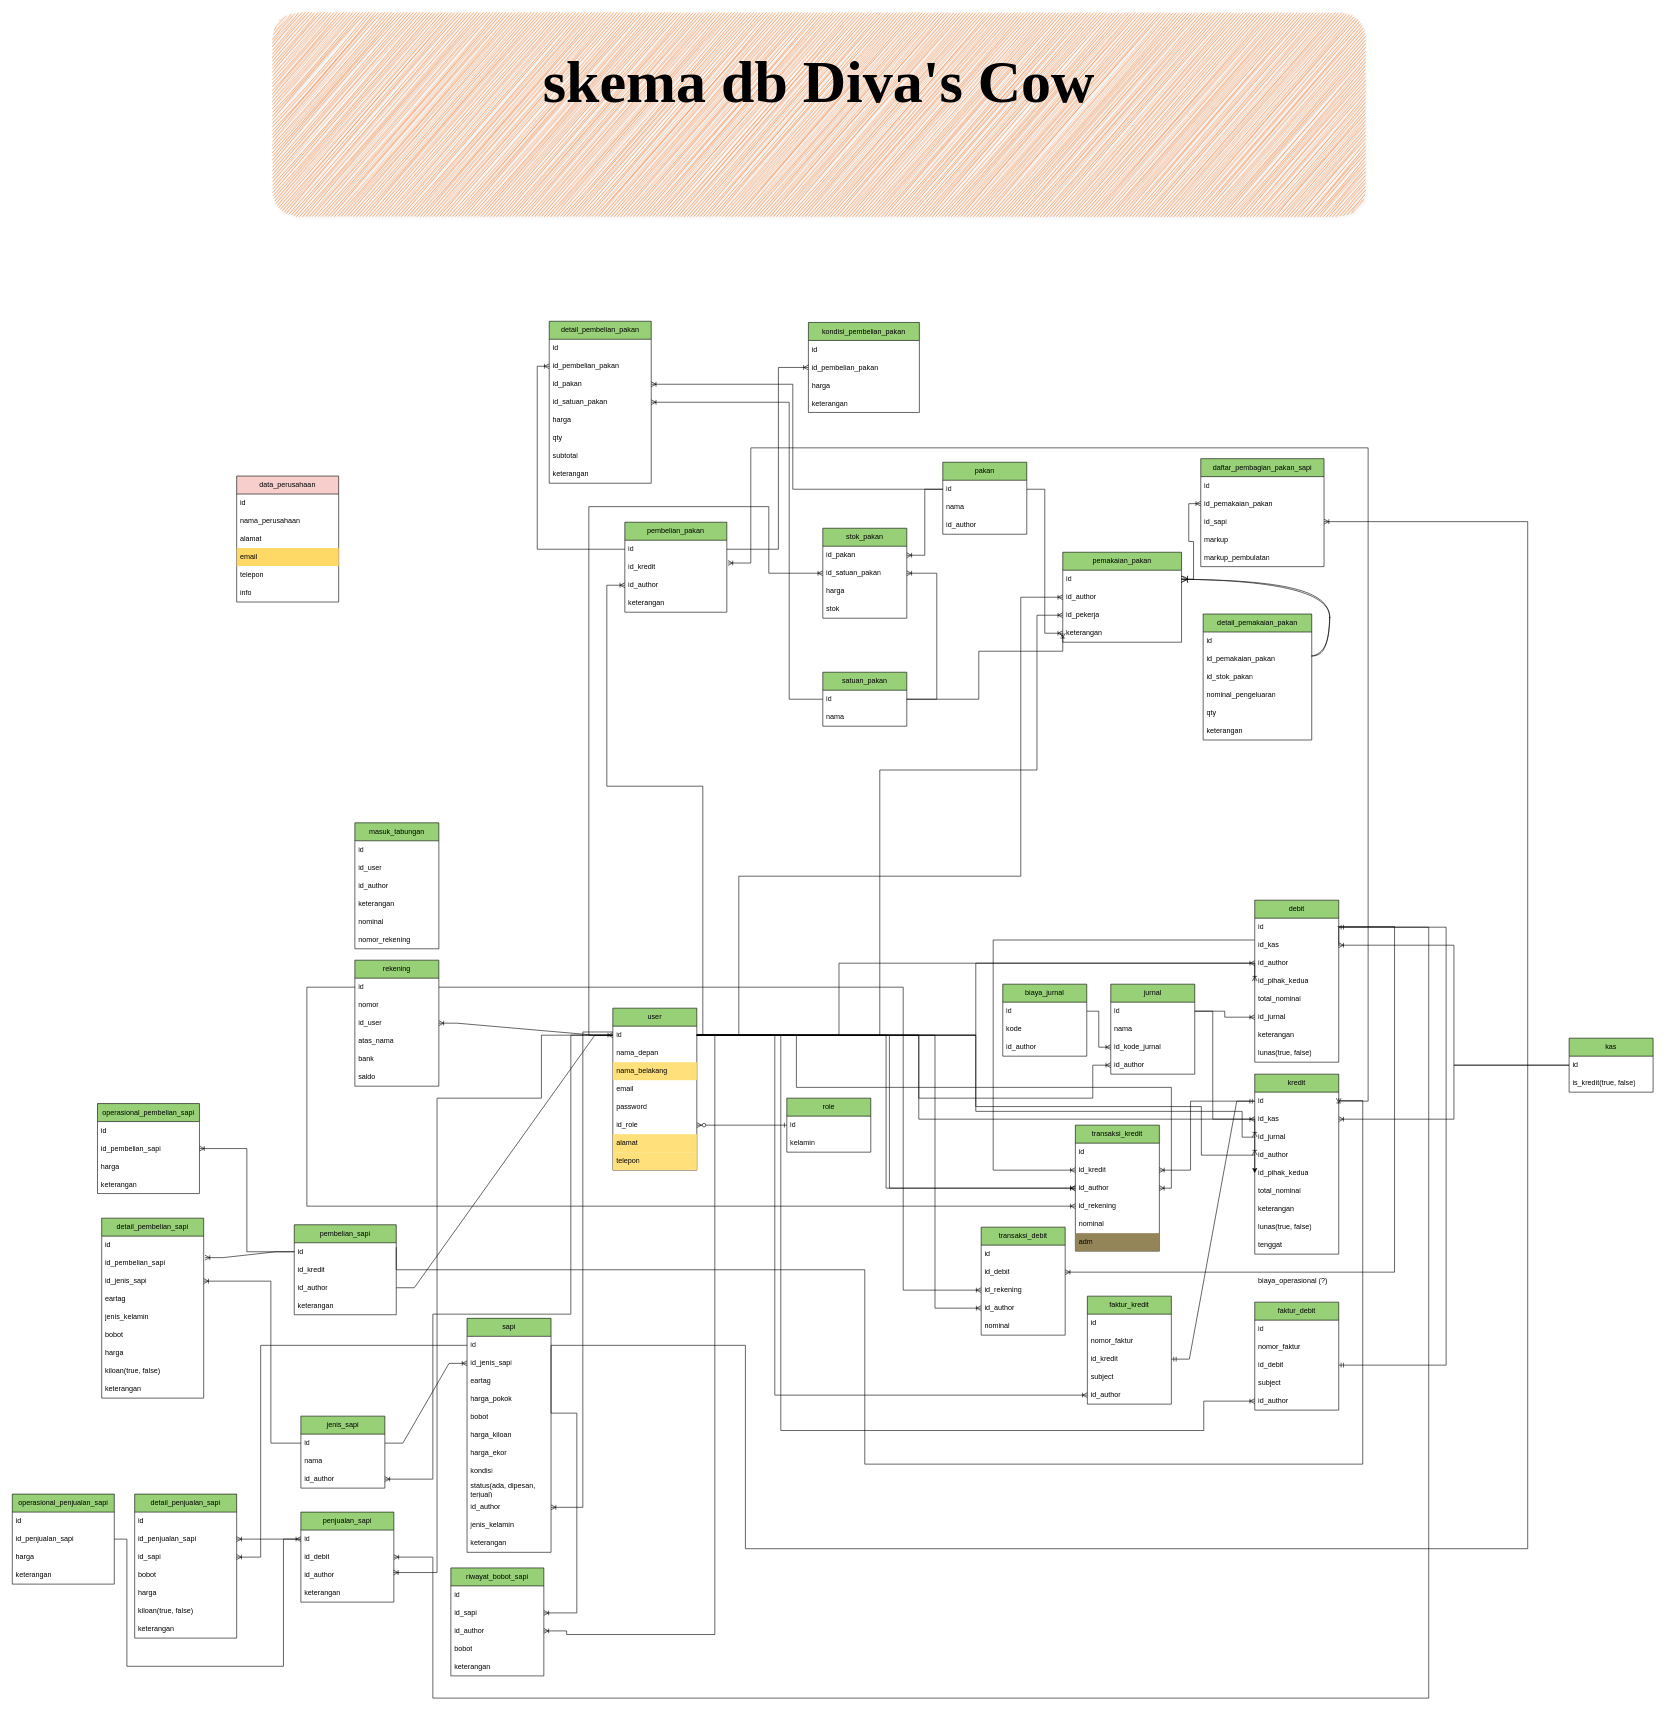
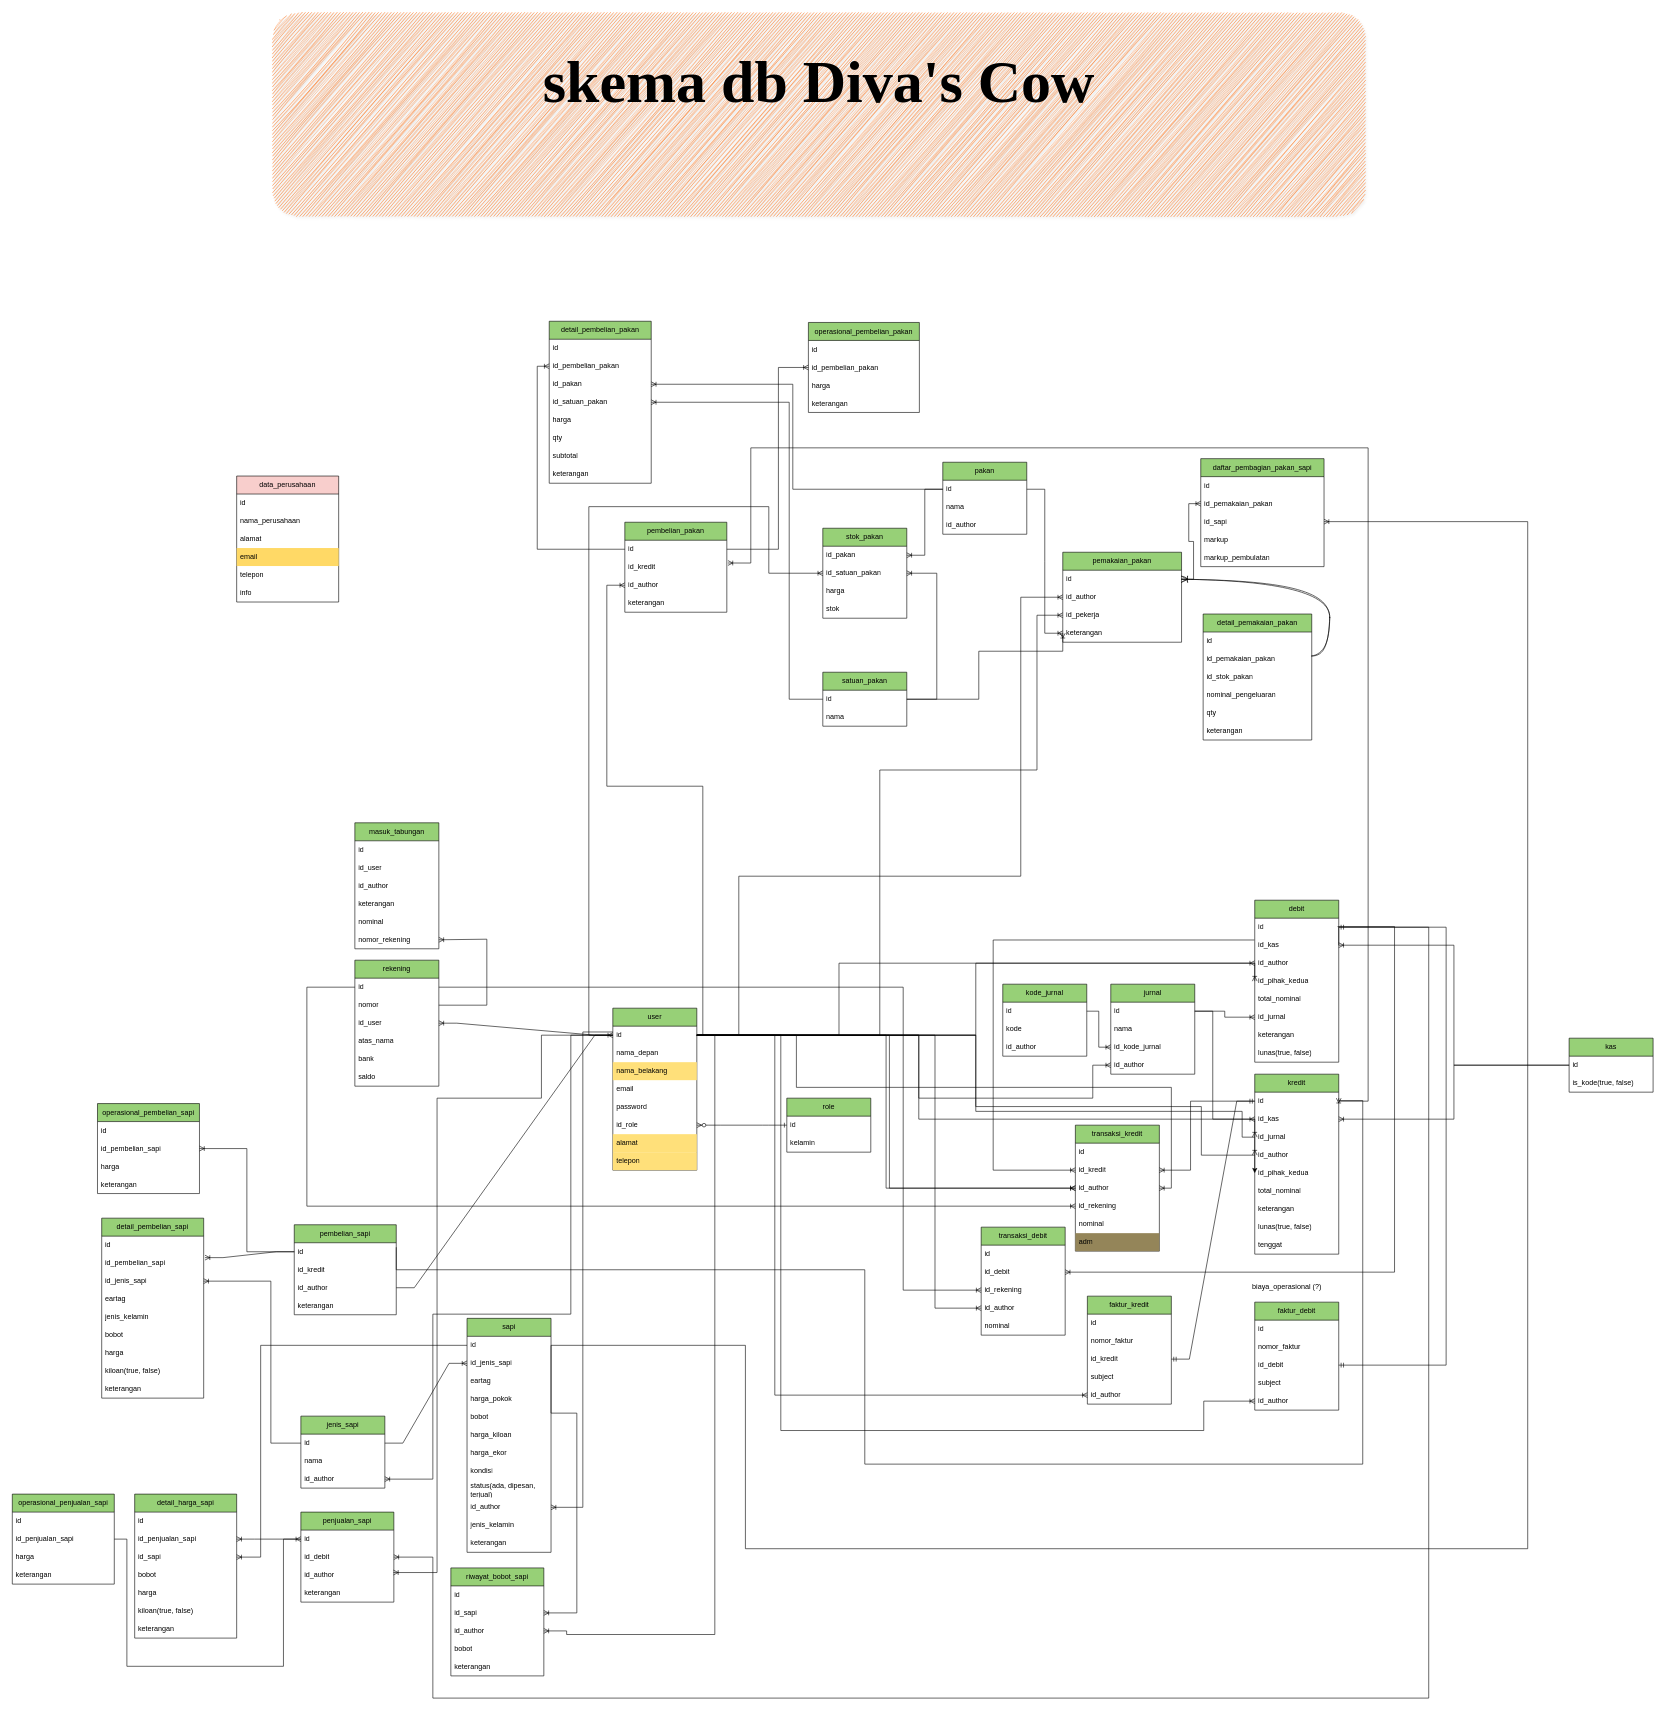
node "kondisi_pembelian_pakan": label "kondisi_pembelian_pakan" -> "operasional_pembelian_pakan"
edge "nomor" -> "nomor_rekening": added
node "biaya_jurnal": label "biaya_jurnal" -> "kode_jurnal"
node "is_kredit(true, false)": label "is_kredit(true, false)" -> "is_kode(true, false)"
node "biaya_operasional (?)": moved (1297, 1281) -> (1291, 1287)
node "detail_penjualan_sapi": label "detail_penjualan_sapi" -> "detail_harga_sapi"
